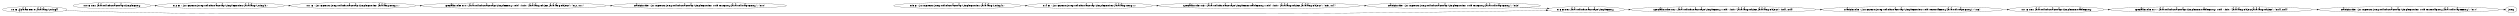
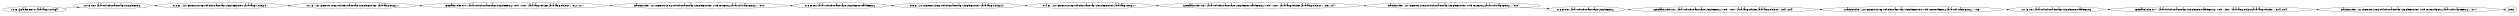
node "$r3 = new java.util.AbstractMap$SimpleImmutableEntry": added
edge "r8 := @parameter0: java.lang.String[]" -> "$r6 = new java.util.AbstractMap$SimpleEntry": now "r8 := @parameter0: java.lang.String[]" -> "$r0 = new java.util.AbstractMap$SimpleEntry"
